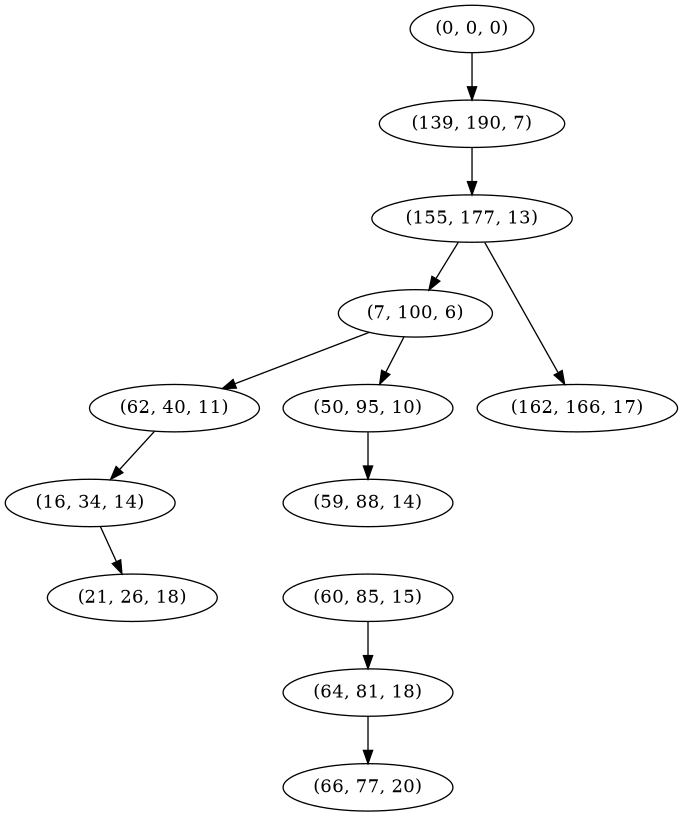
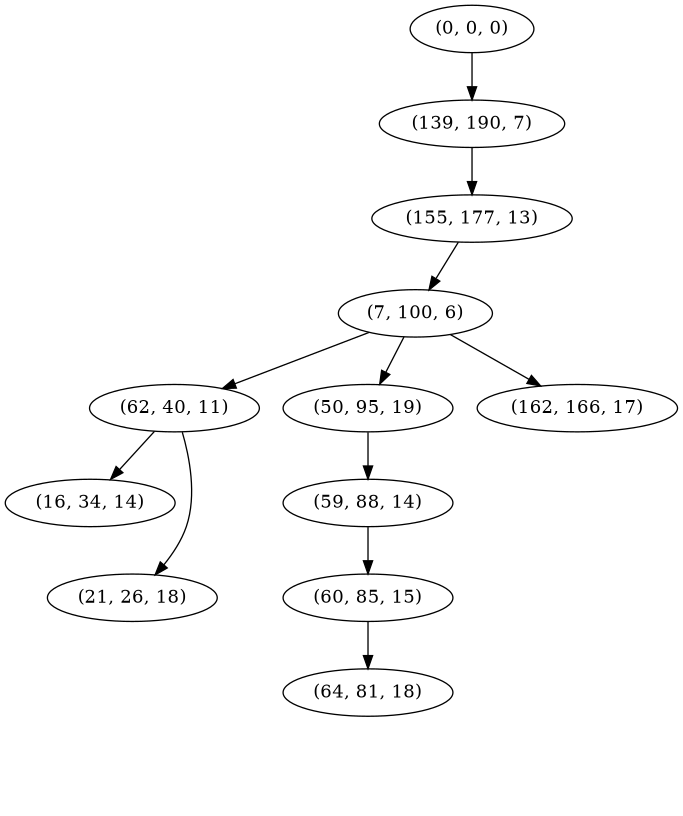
edge "(155, 177, 13)" -> "(162, 166, 17)": now "(7, 100, 6)" -> "(162, 166, 17)"
node "(50, 95, 10)": label "(50, 95, 10)" -> "(50, 95, 19)"
edge "(16, 34, 14)" -> "(21, 26, 18)": now "(62, 40, 11)" -> "(21, 26, 18)"
edge "(59, 88, 14)" -> "(60, 85, 15)": added
node "(66, 77, 20)": removed
